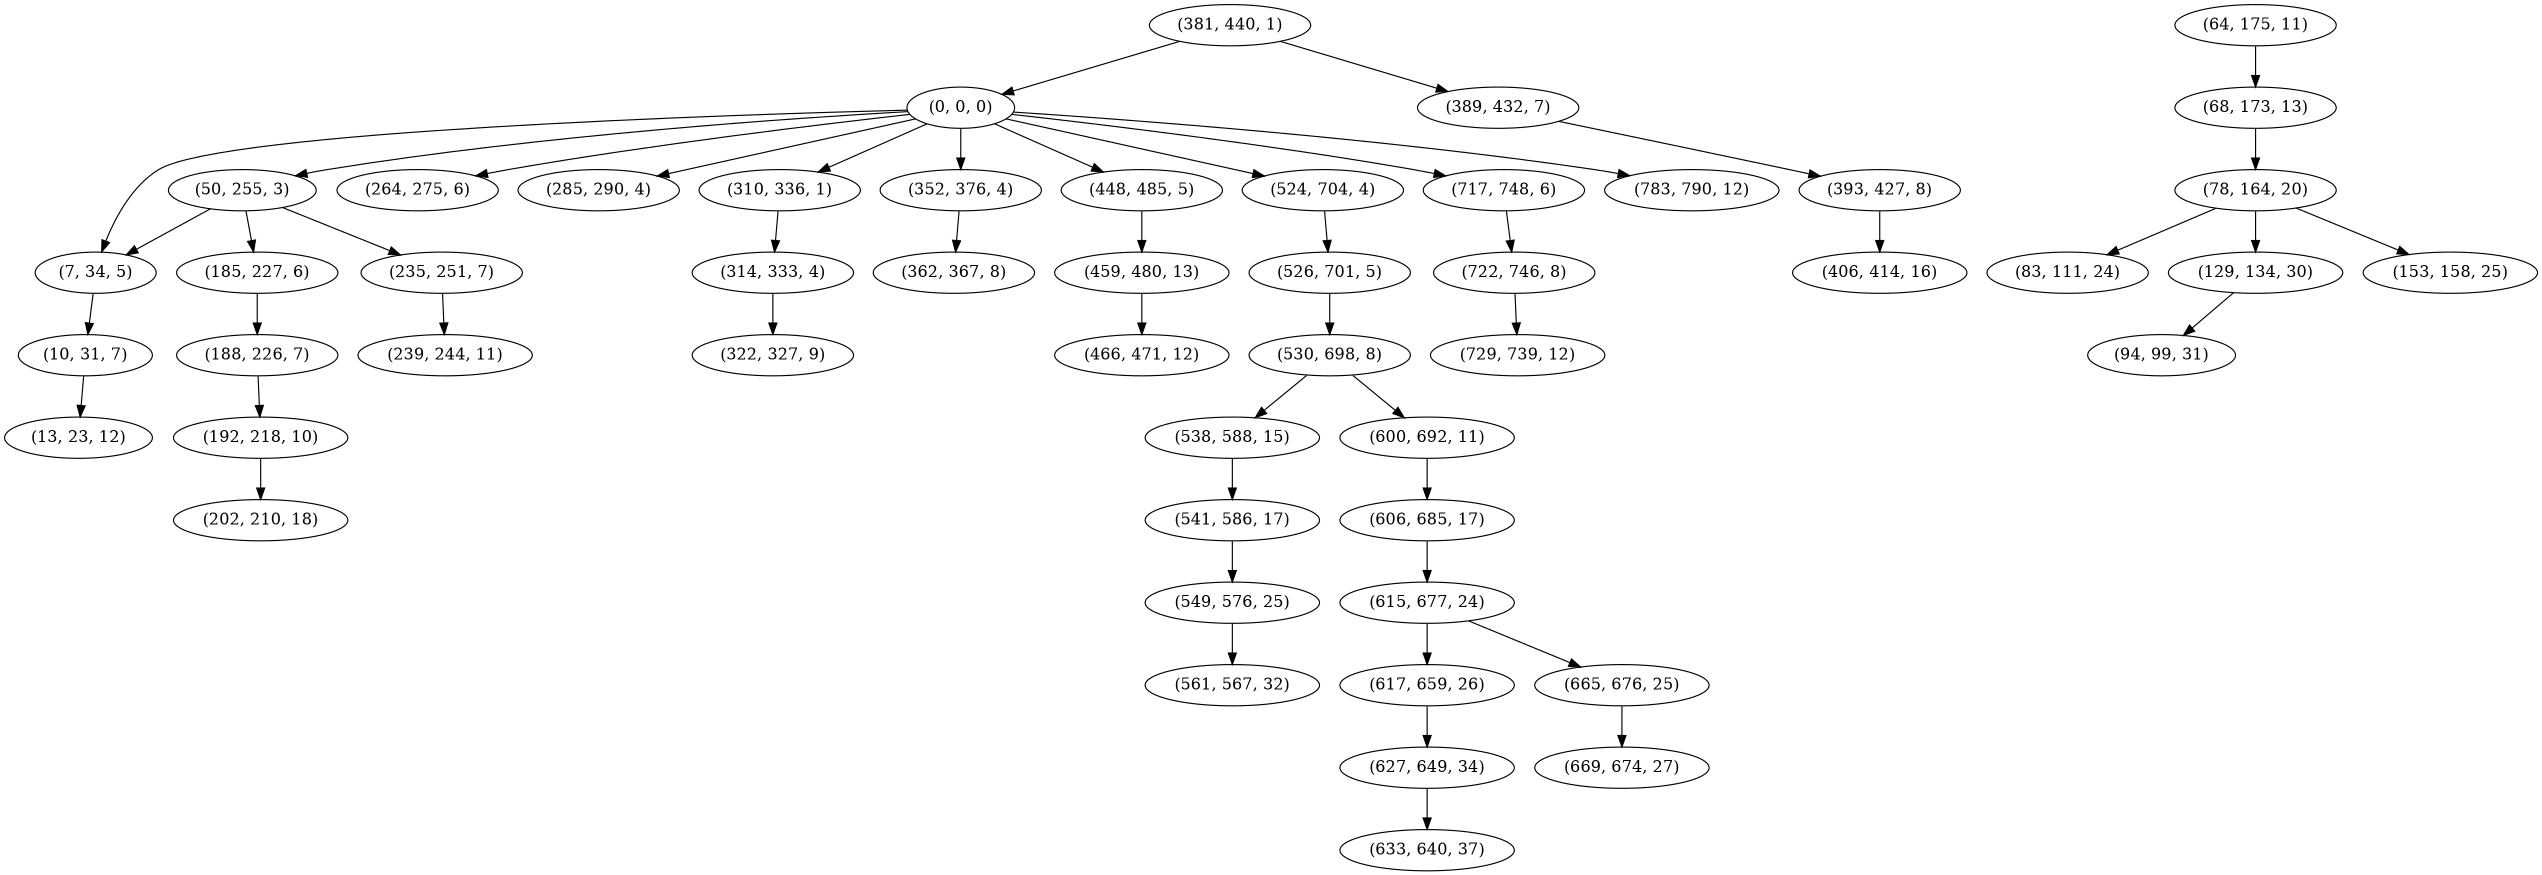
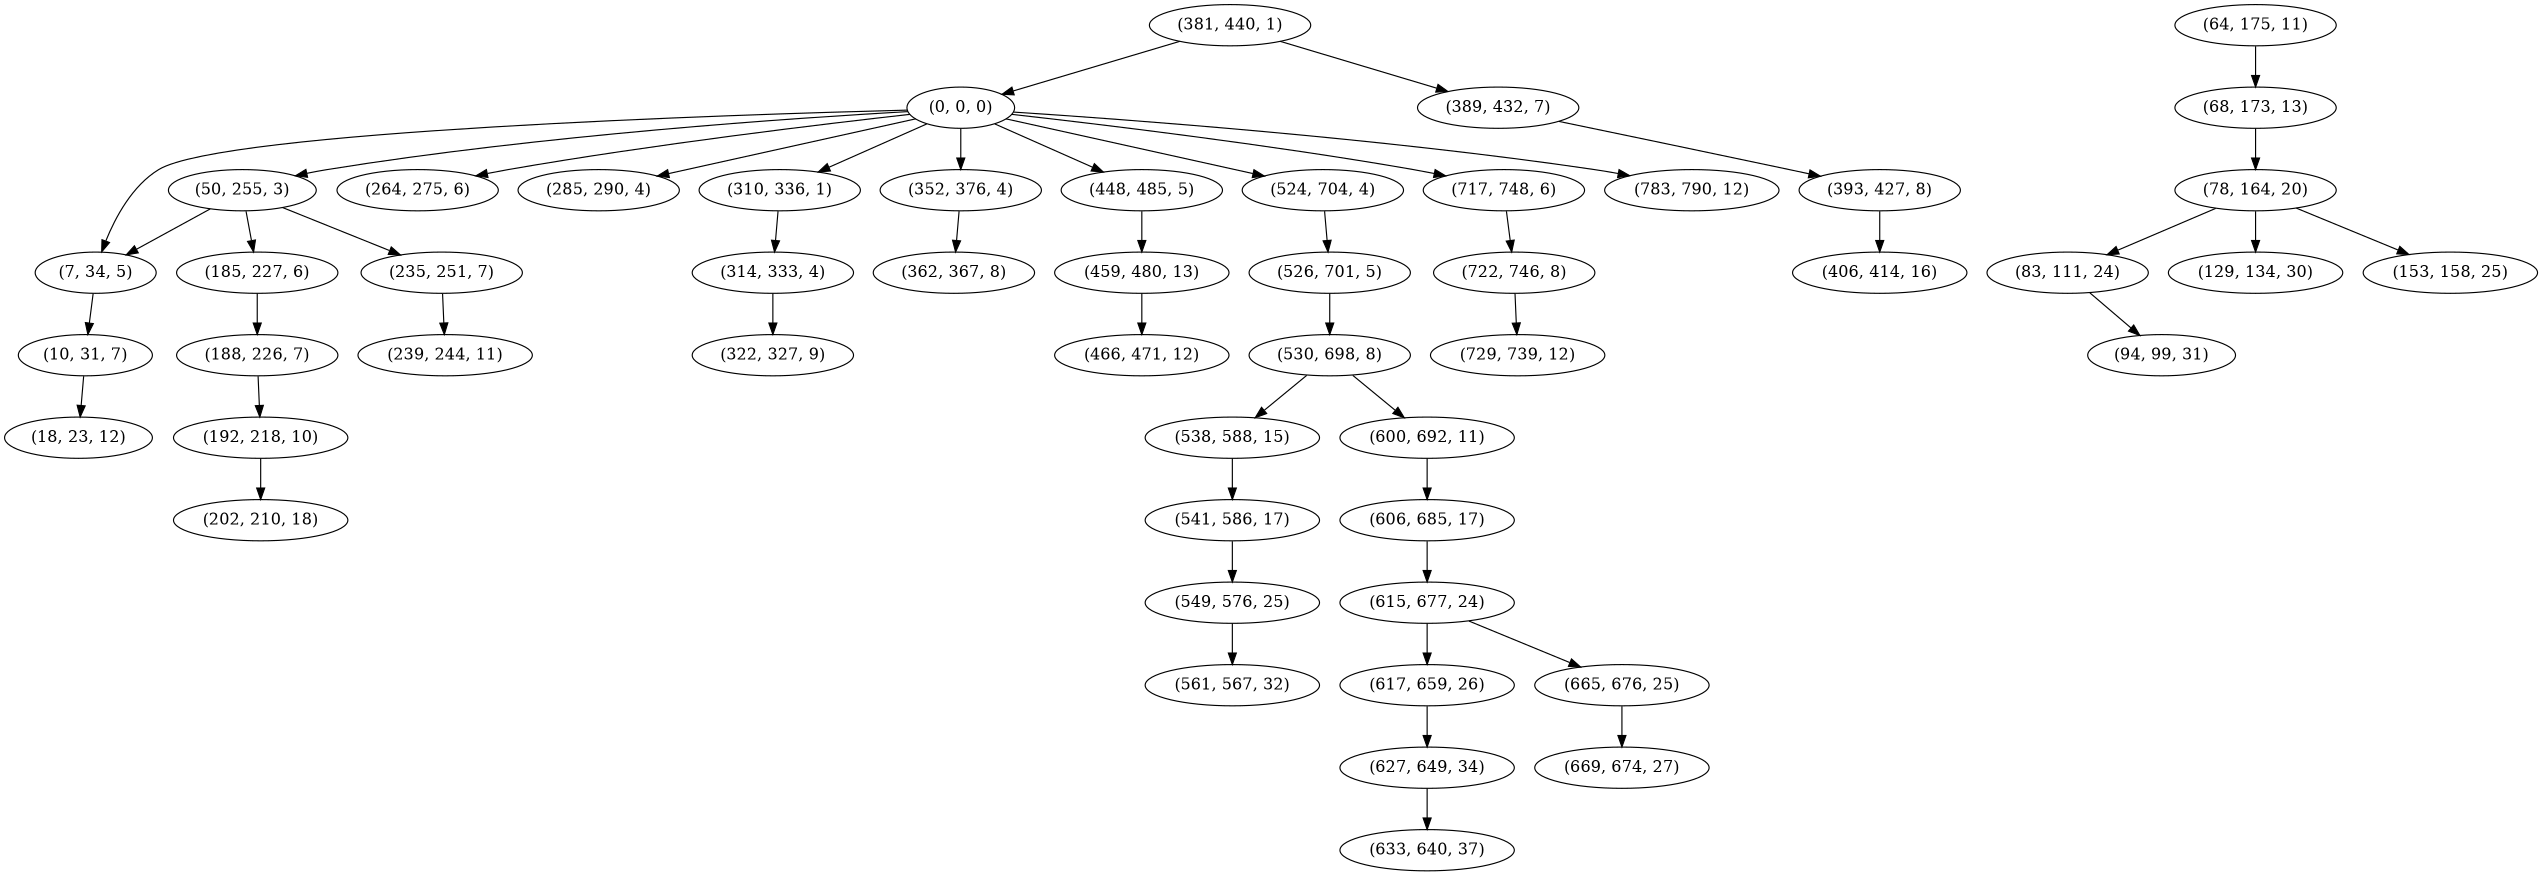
edge "(129, 134, 30)" -> "(94, 99, 31)": now "(83, 111, 24)" -> "(94, 99, 31)"
node "(13, 23, 12)": label "(13, 23, 12)" -> "(18, 23, 12)"
